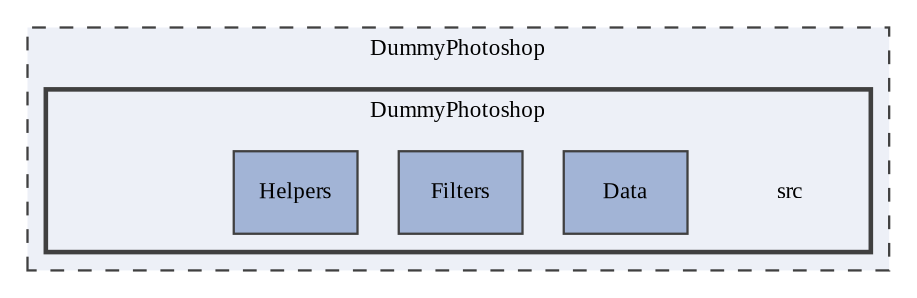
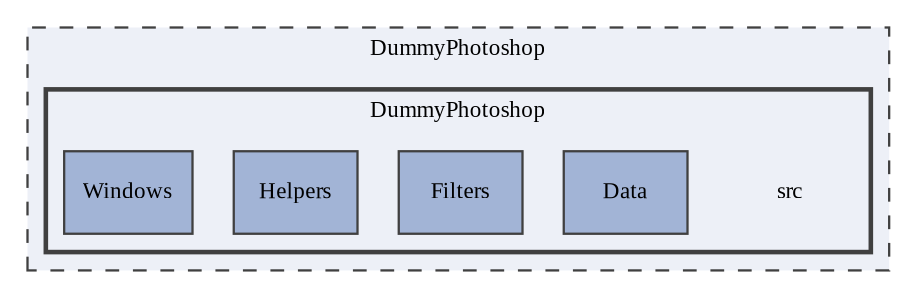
node "Windows": added
